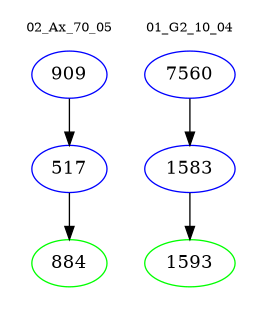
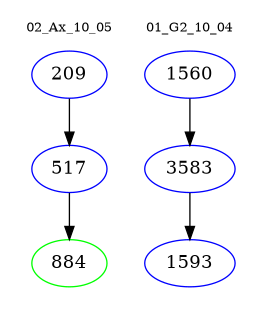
cluster "02_Ax_70_05": label "02_Ax_70_05" -> "02_Ax_10_05"
node "909": label "909" -> "209"
node "7560": label "7560" -> "1560"
node "1583": label "1583" -> "3583"
node "1593": color green -> blue
